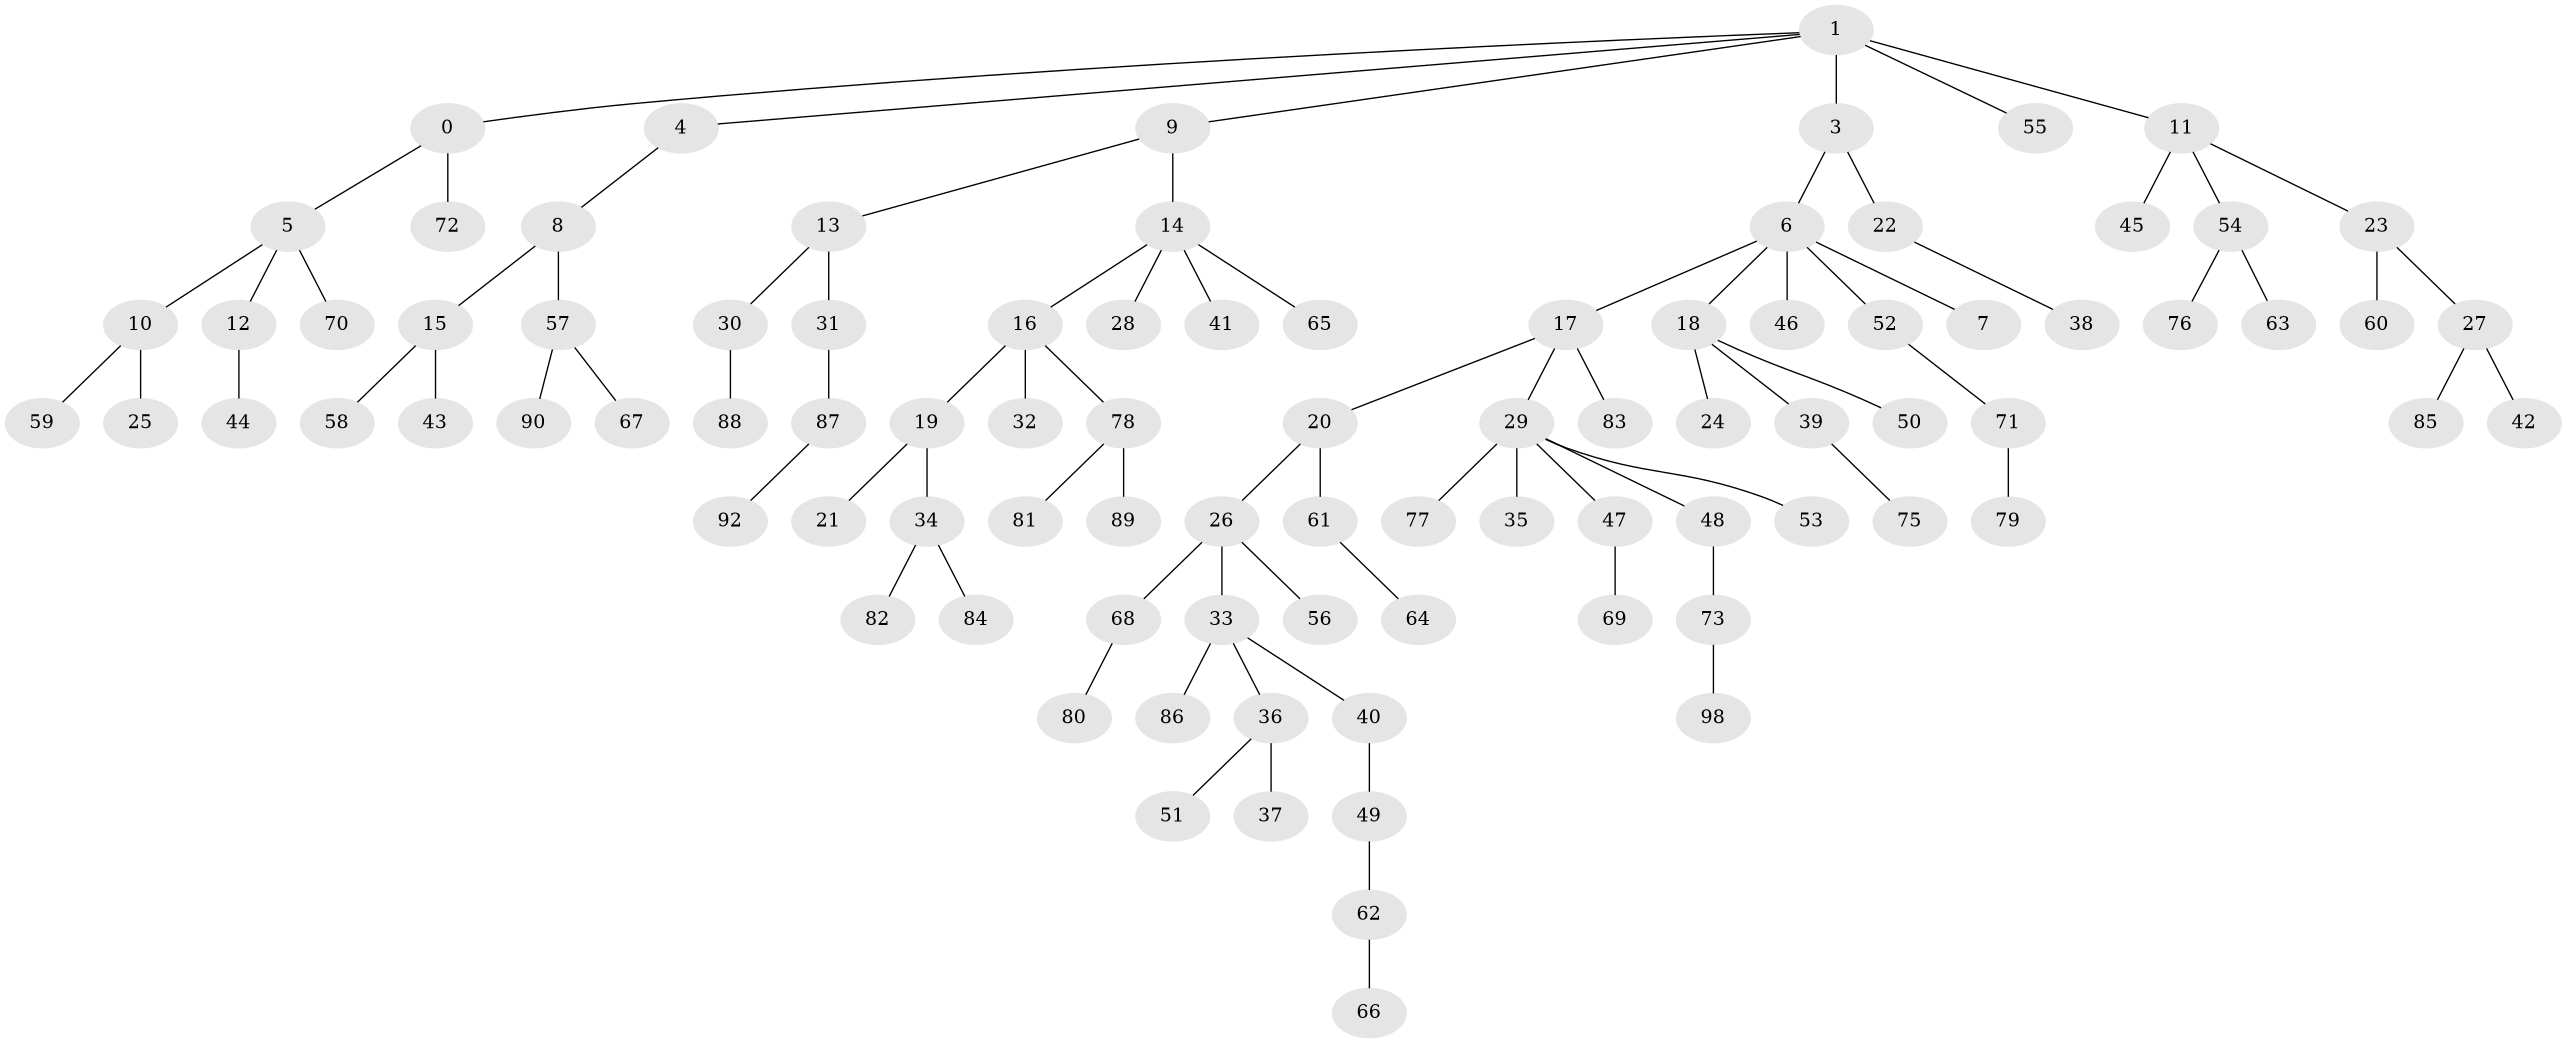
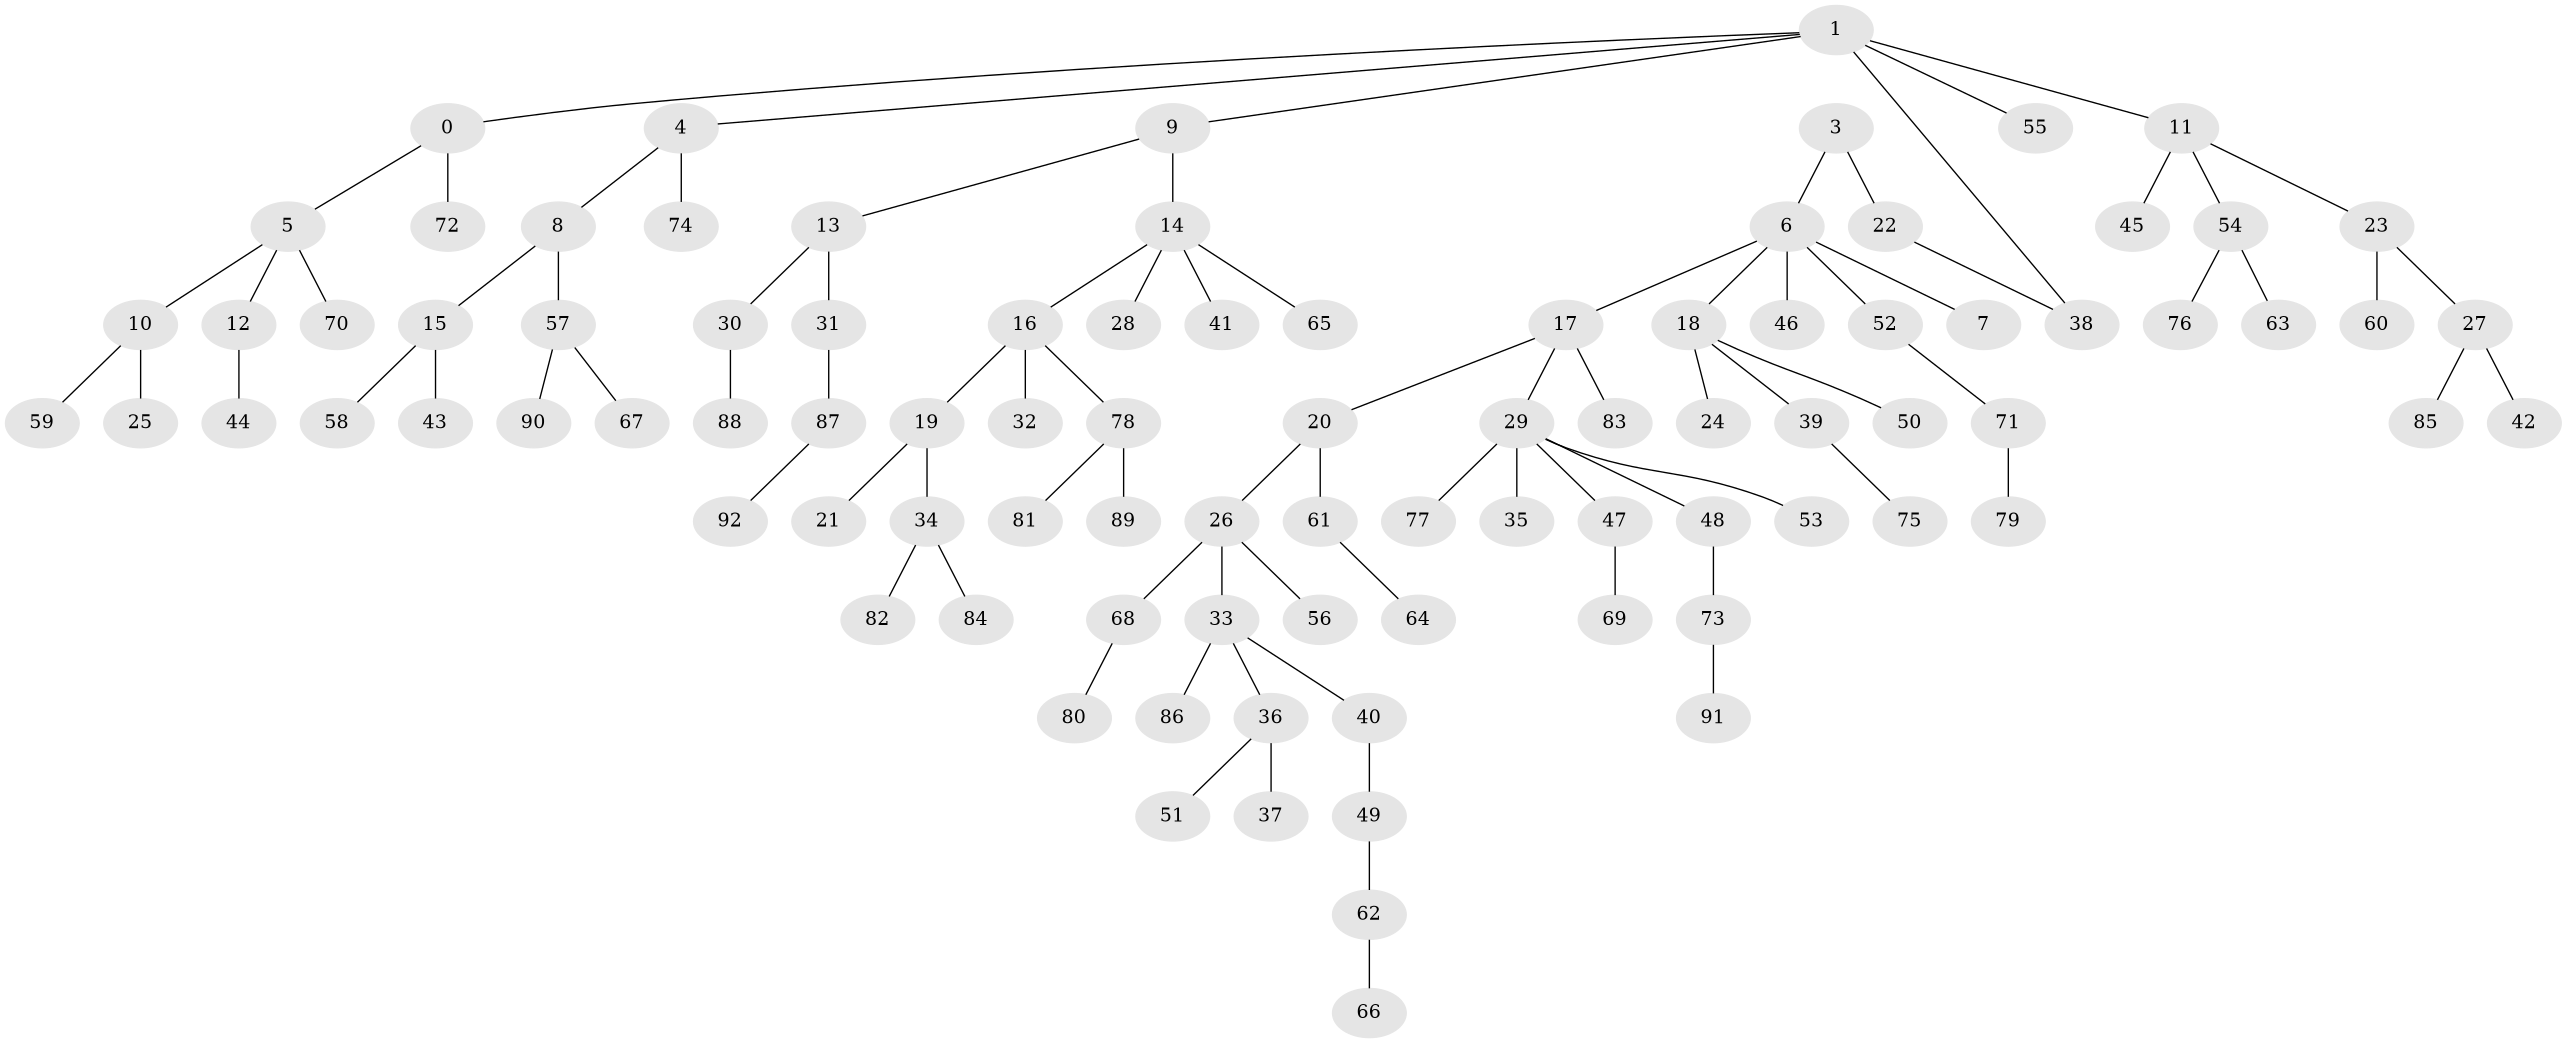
edge "1" -- "3": now "1" -- "38"
node "74": added
node "98": label "98" -> "91"
